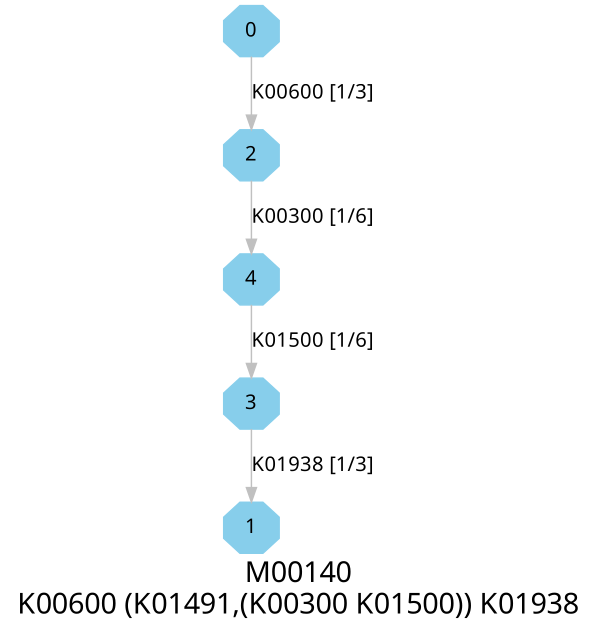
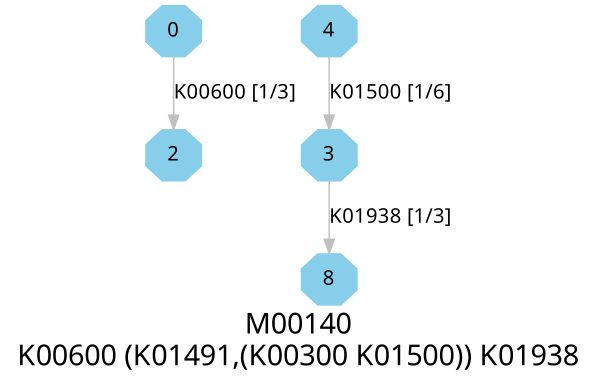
edge "2" -> "4": removed, label "K00300 [1/6]"
node "1": label "1" -> "8"
